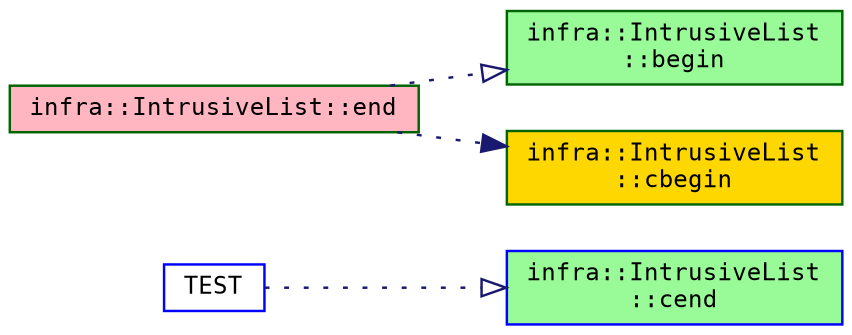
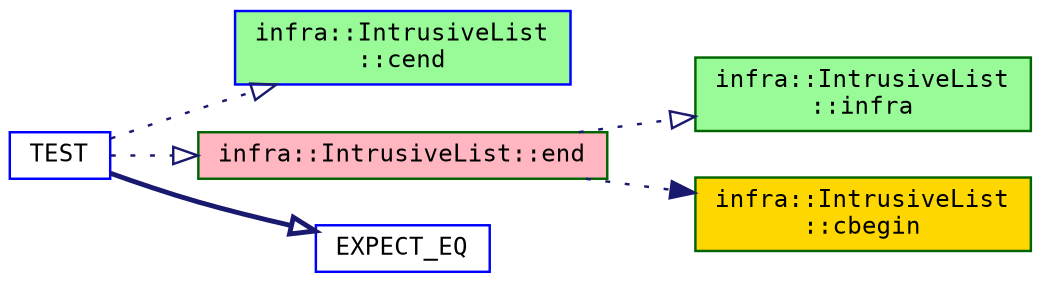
node "infra::IntrusiveList ::begin": label "infra::IntrusiveList ::begin" -> "infra::IntrusiveList ::infra"
edge "TEST" -> "infra::IntrusiveList::end": added
node "EXPECT_EQ": added
